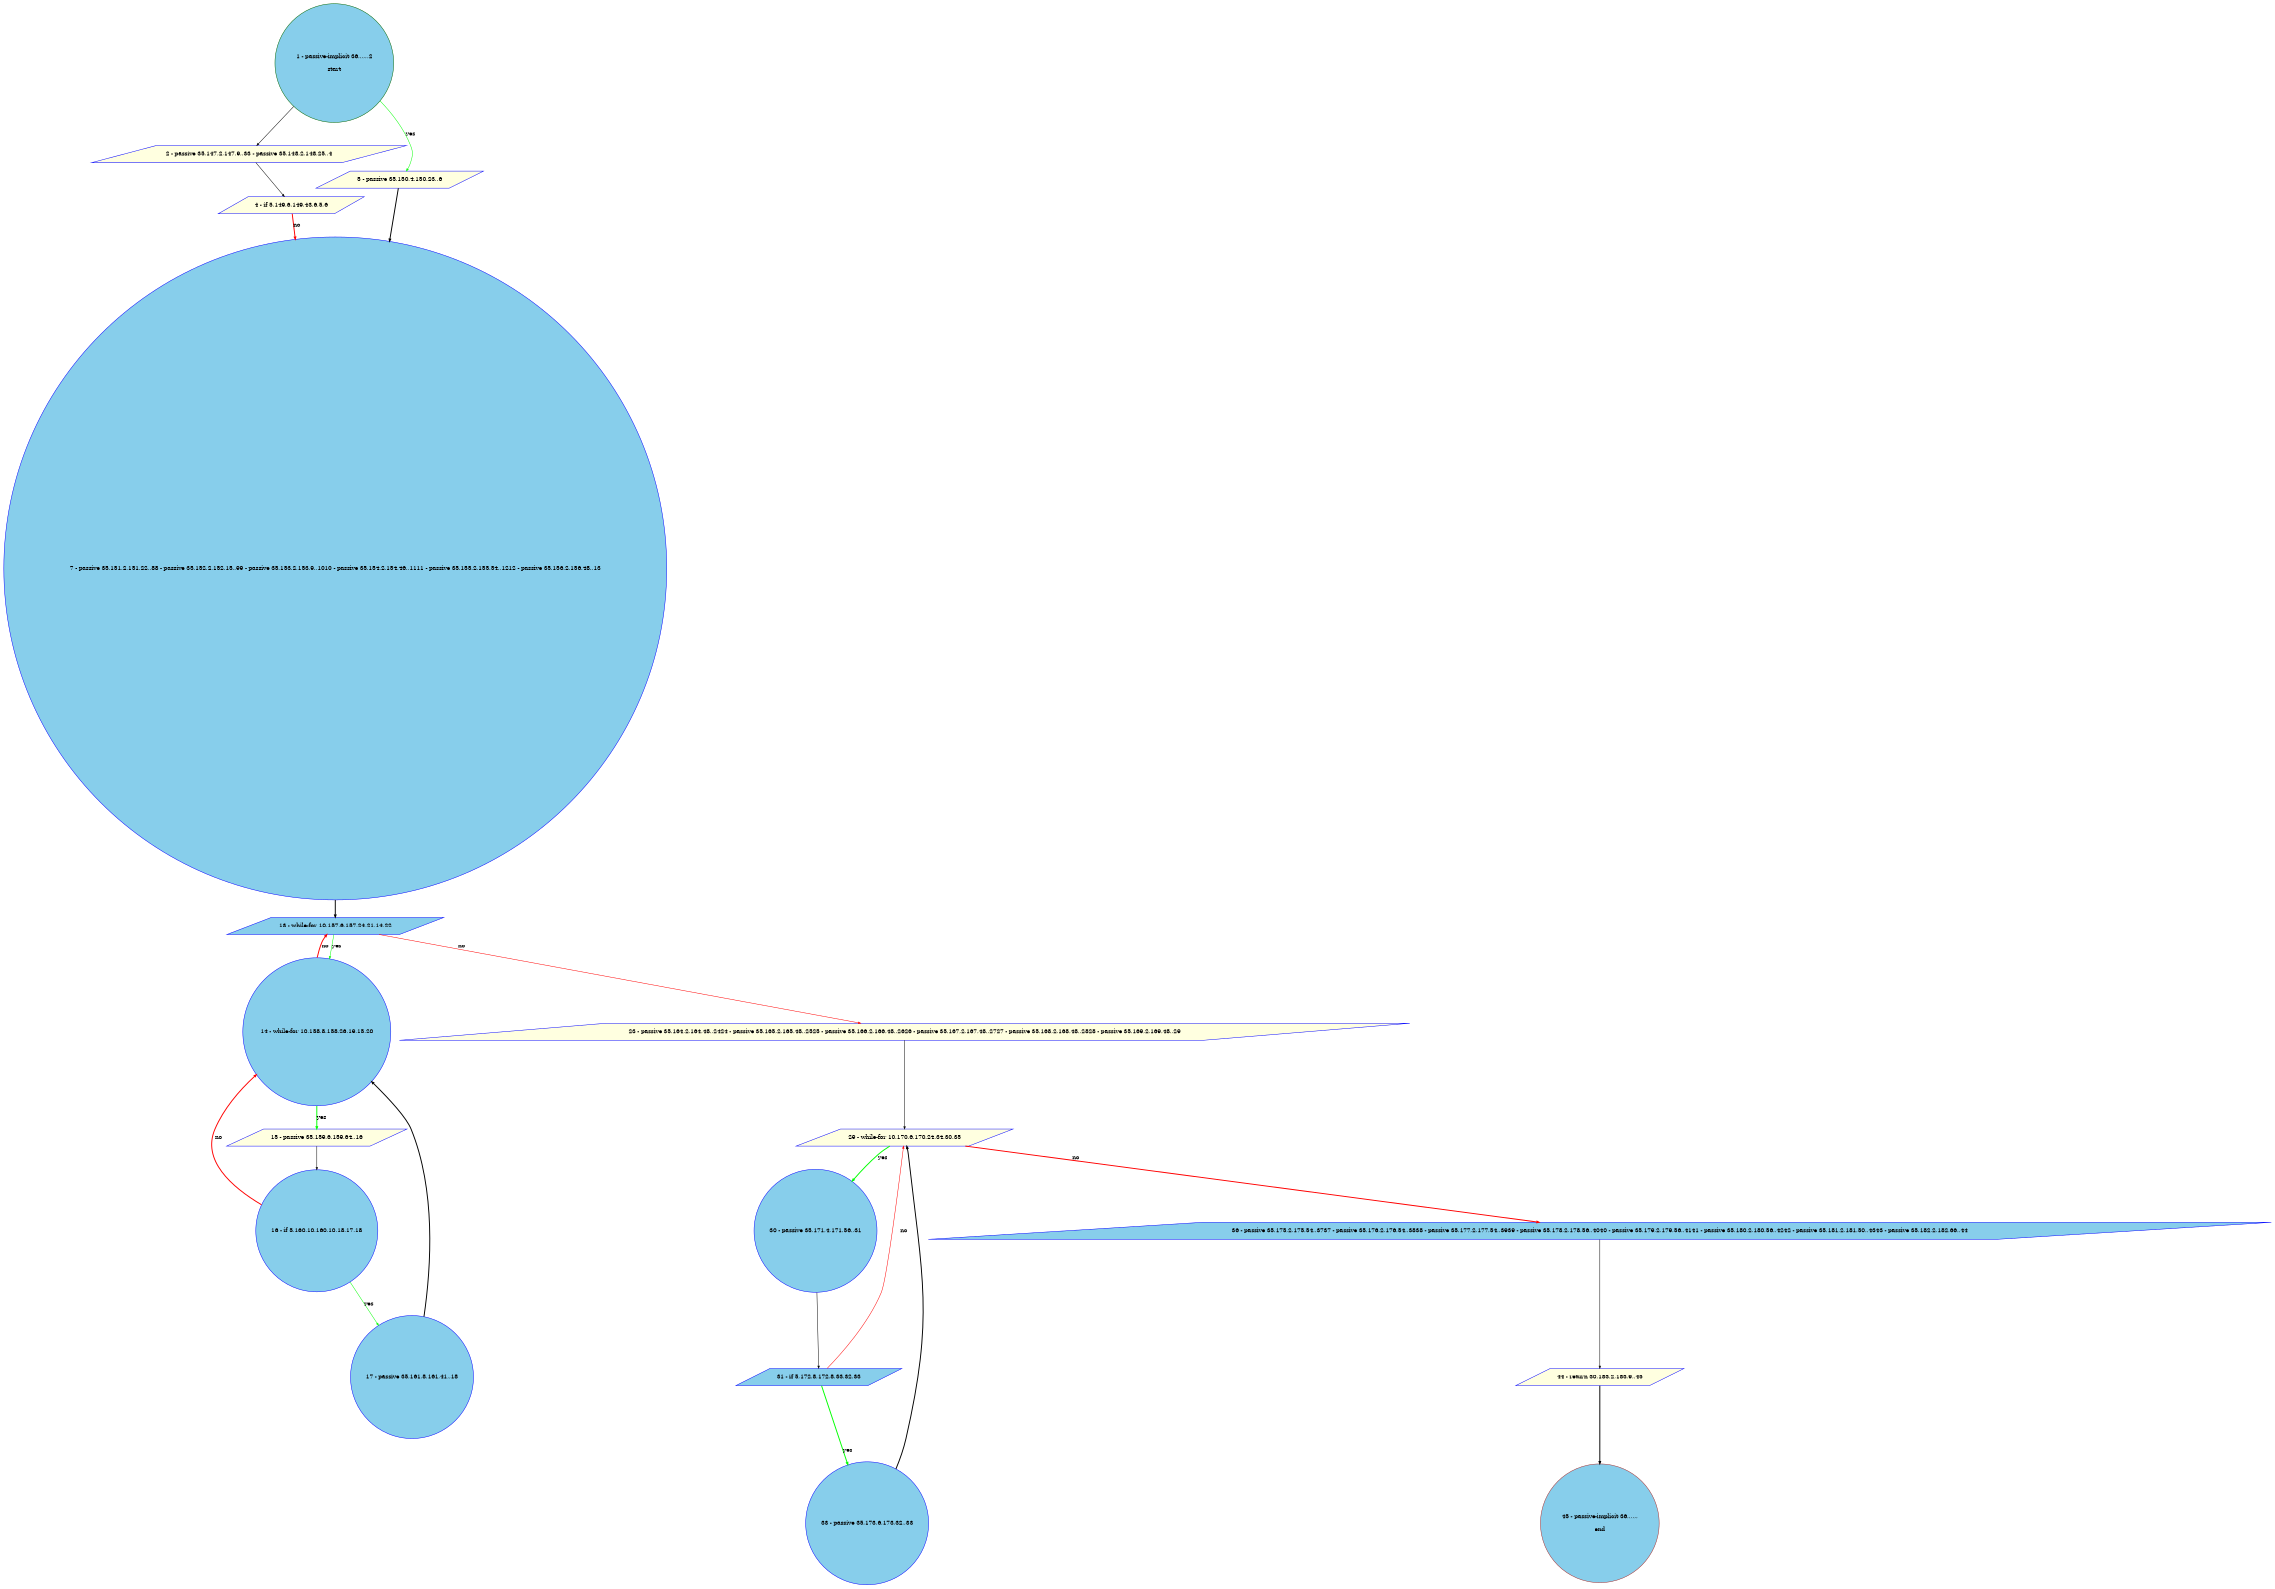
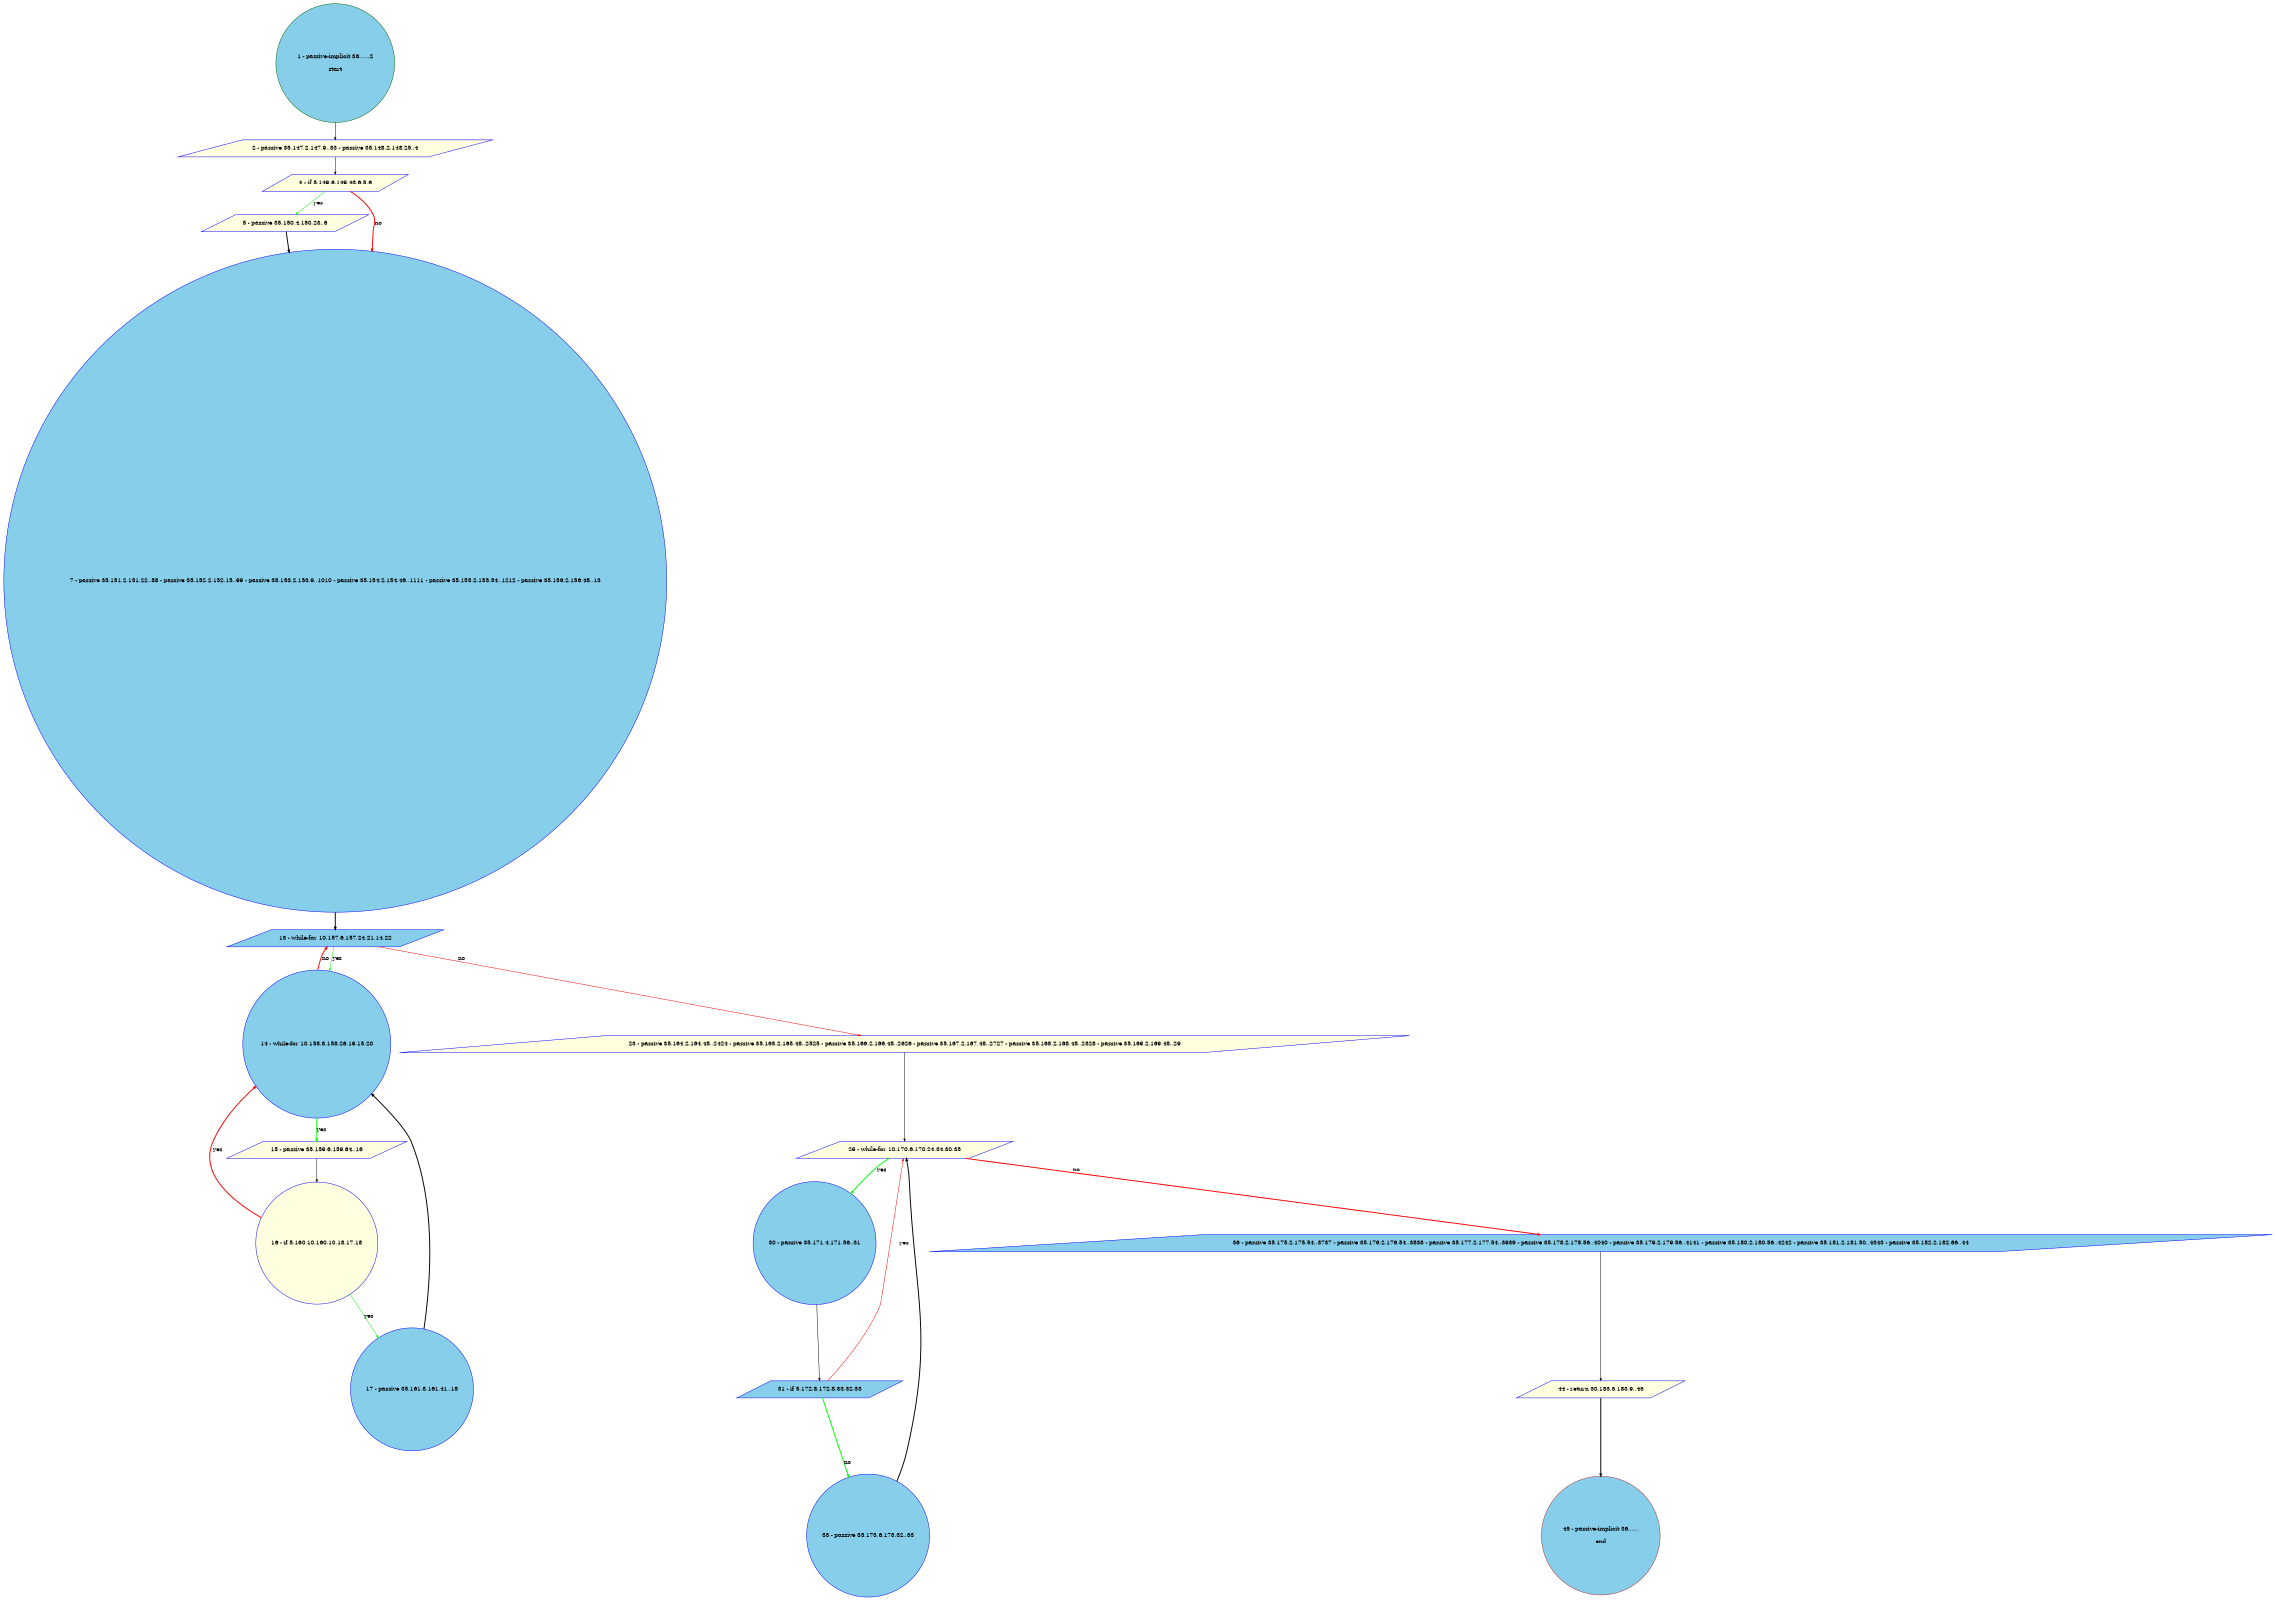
edge "1 - passive-implicit 36,,,,,,2 start" -> "5 - passive 35,150,4,150,23,,6": now "4 - if 5,149,6,149,43,6,5,6" -> "5 - passive 35,150,4,150,23,,6"
edge "16 - if 5,160,10,160,10,18,17,18" -> "14 - while-for 10,158,8,158,26,19,15,20": label "no" -> "yes"
node "16 - if 5,160,10,160,10,18,17,18": fillcolor skyblue -> lightyellow
edge "31 - if 5,172,8,172,8,33,32,33" -> "29 - while-for 10,170,6,170,24,34,30,35": label "no" -> "yes"
node "44 - return 30,183,2,183,9,,45": label "44 - return 30,183,2,183,9,,45" -> "44 - return 30,183,5,183,9,,45"
edge "31 - if 5,172,8,172,8,33,32,33" -> "33 - passive 35,173,6,173,32,,33": label "yes" -> "no"
